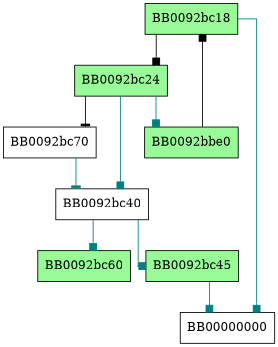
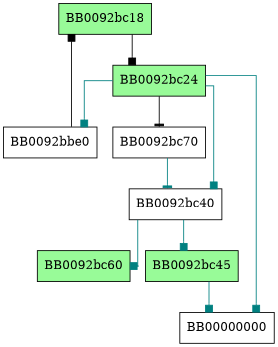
node "BB0092bbe0": fillcolor palegreen -> white
edge "BB0092bc18" -> "BB00000000": now "BB0092bc24" -> "BB00000000"
